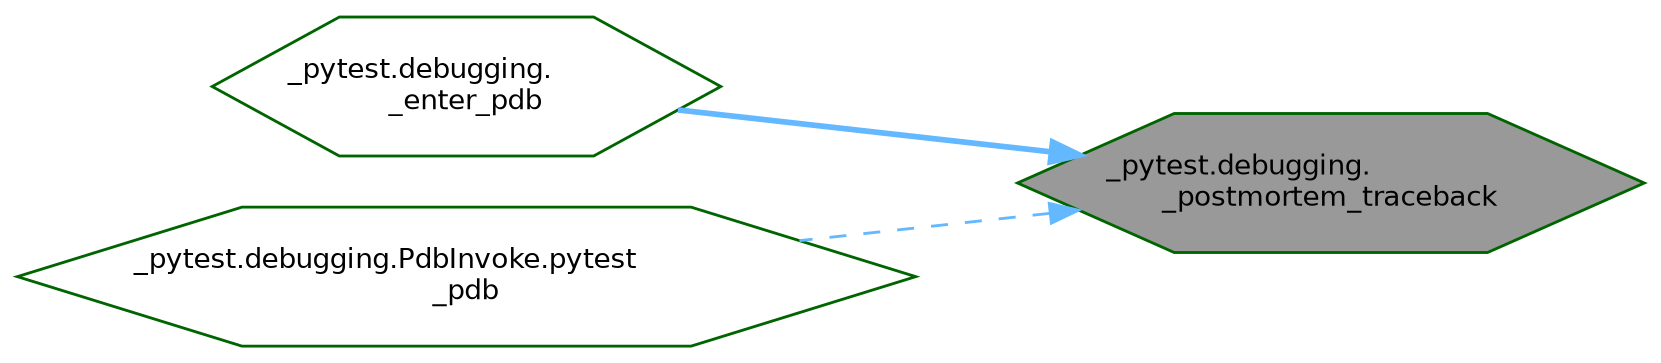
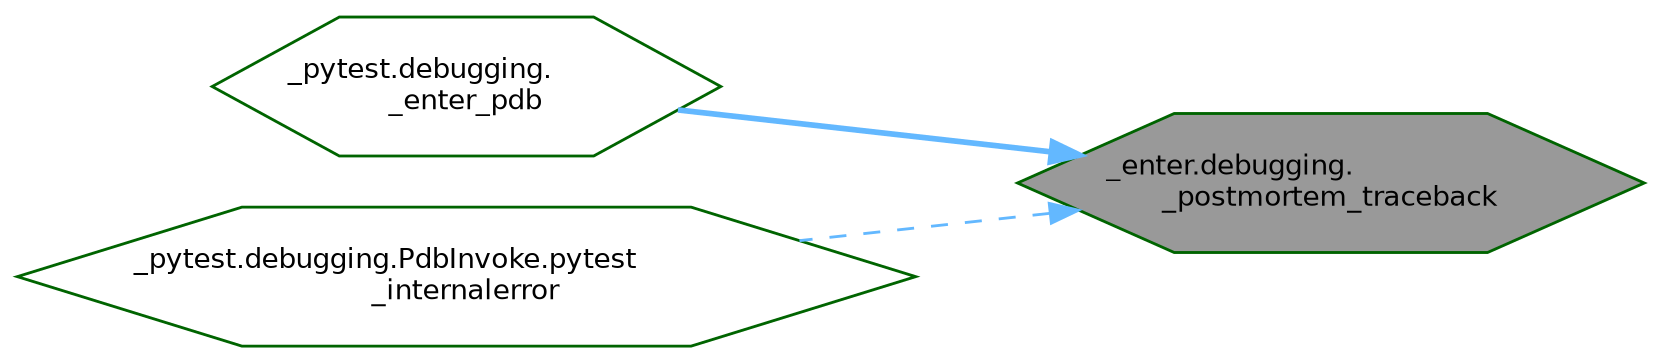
node "_pytest.debugging. _postmortem_traceback": label "_pytest.debugging. _postmortem_traceback" -> "_enter.debugging. _postmortem_traceback"
node "_pytest.debugging.PdbInvoke.pytest _pdb": label "_pytest.debugging.PdbInvoke.pytest _pdb" -> "_pytest.debugging.PdbInvoke.pytest _internalerror"
